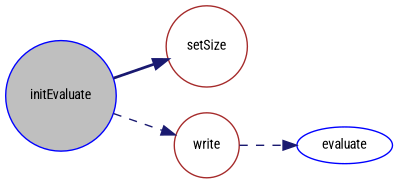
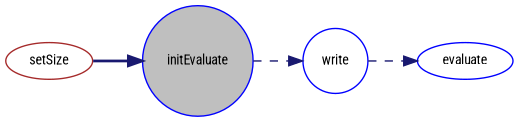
node "setSize": shape circle -> ellipse
edge "initEvaluate" -> "setSize": reversed
node "write": color brown -> blue
